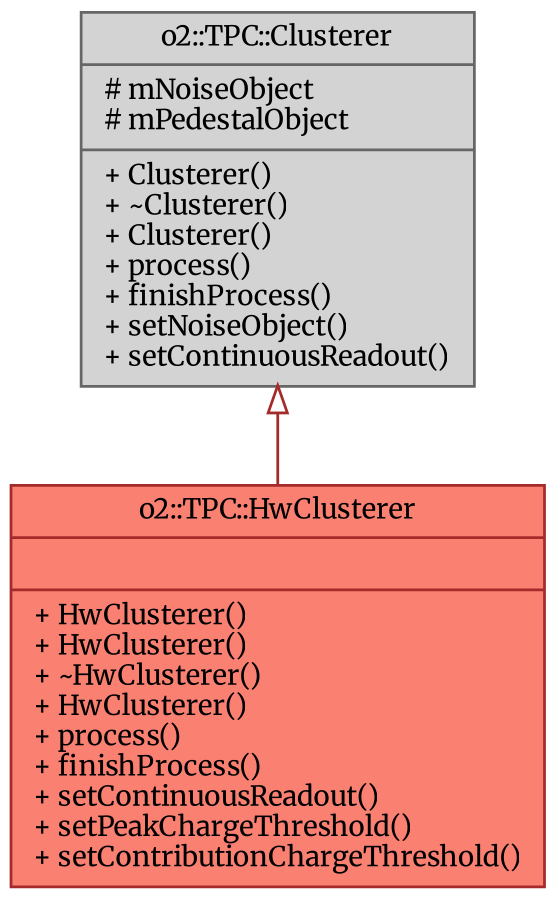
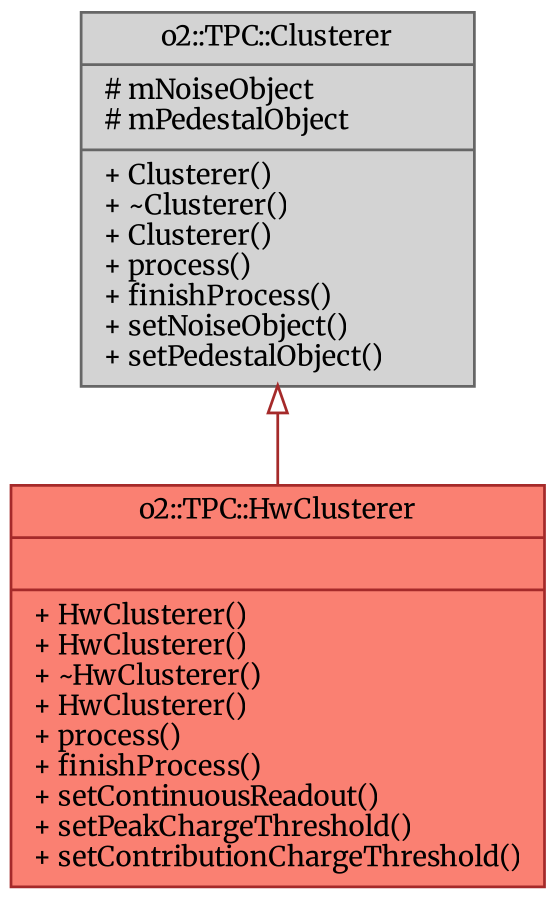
node "o2::TPC::Clusterer": text "+ setContinuousReadout()" -> "+ setPedestalObject()"
